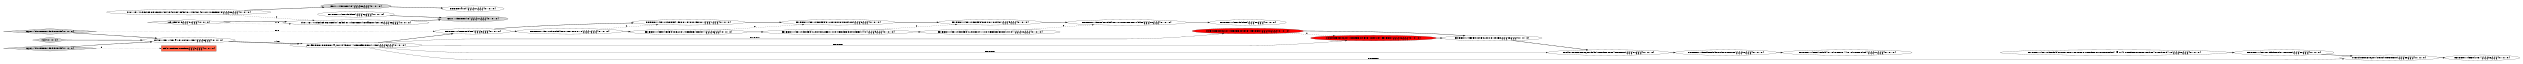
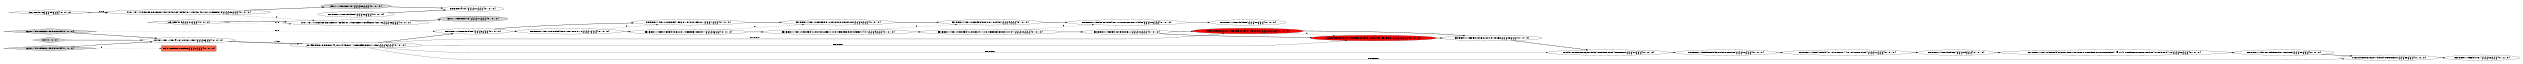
node "IOException e@@@29@@@['1', '1', '0']": added
edge "generator.writeEndObject()@@@26@@@['1', '1', '0']" -> "return writer.toString()@@@17@@@['0', '0', '1']": now "generator.writeEndObject()@@@26@@@['1', '1', '0']" -> "generator.flush()@@@27@@@['1', '1', '0']"
node "generator.writeFieldName(SCHEMA)@@@11@@@['1', '1', '0']": added
node "generator.writeEndObject()@@@19@@@['1', '1', '0']": added
